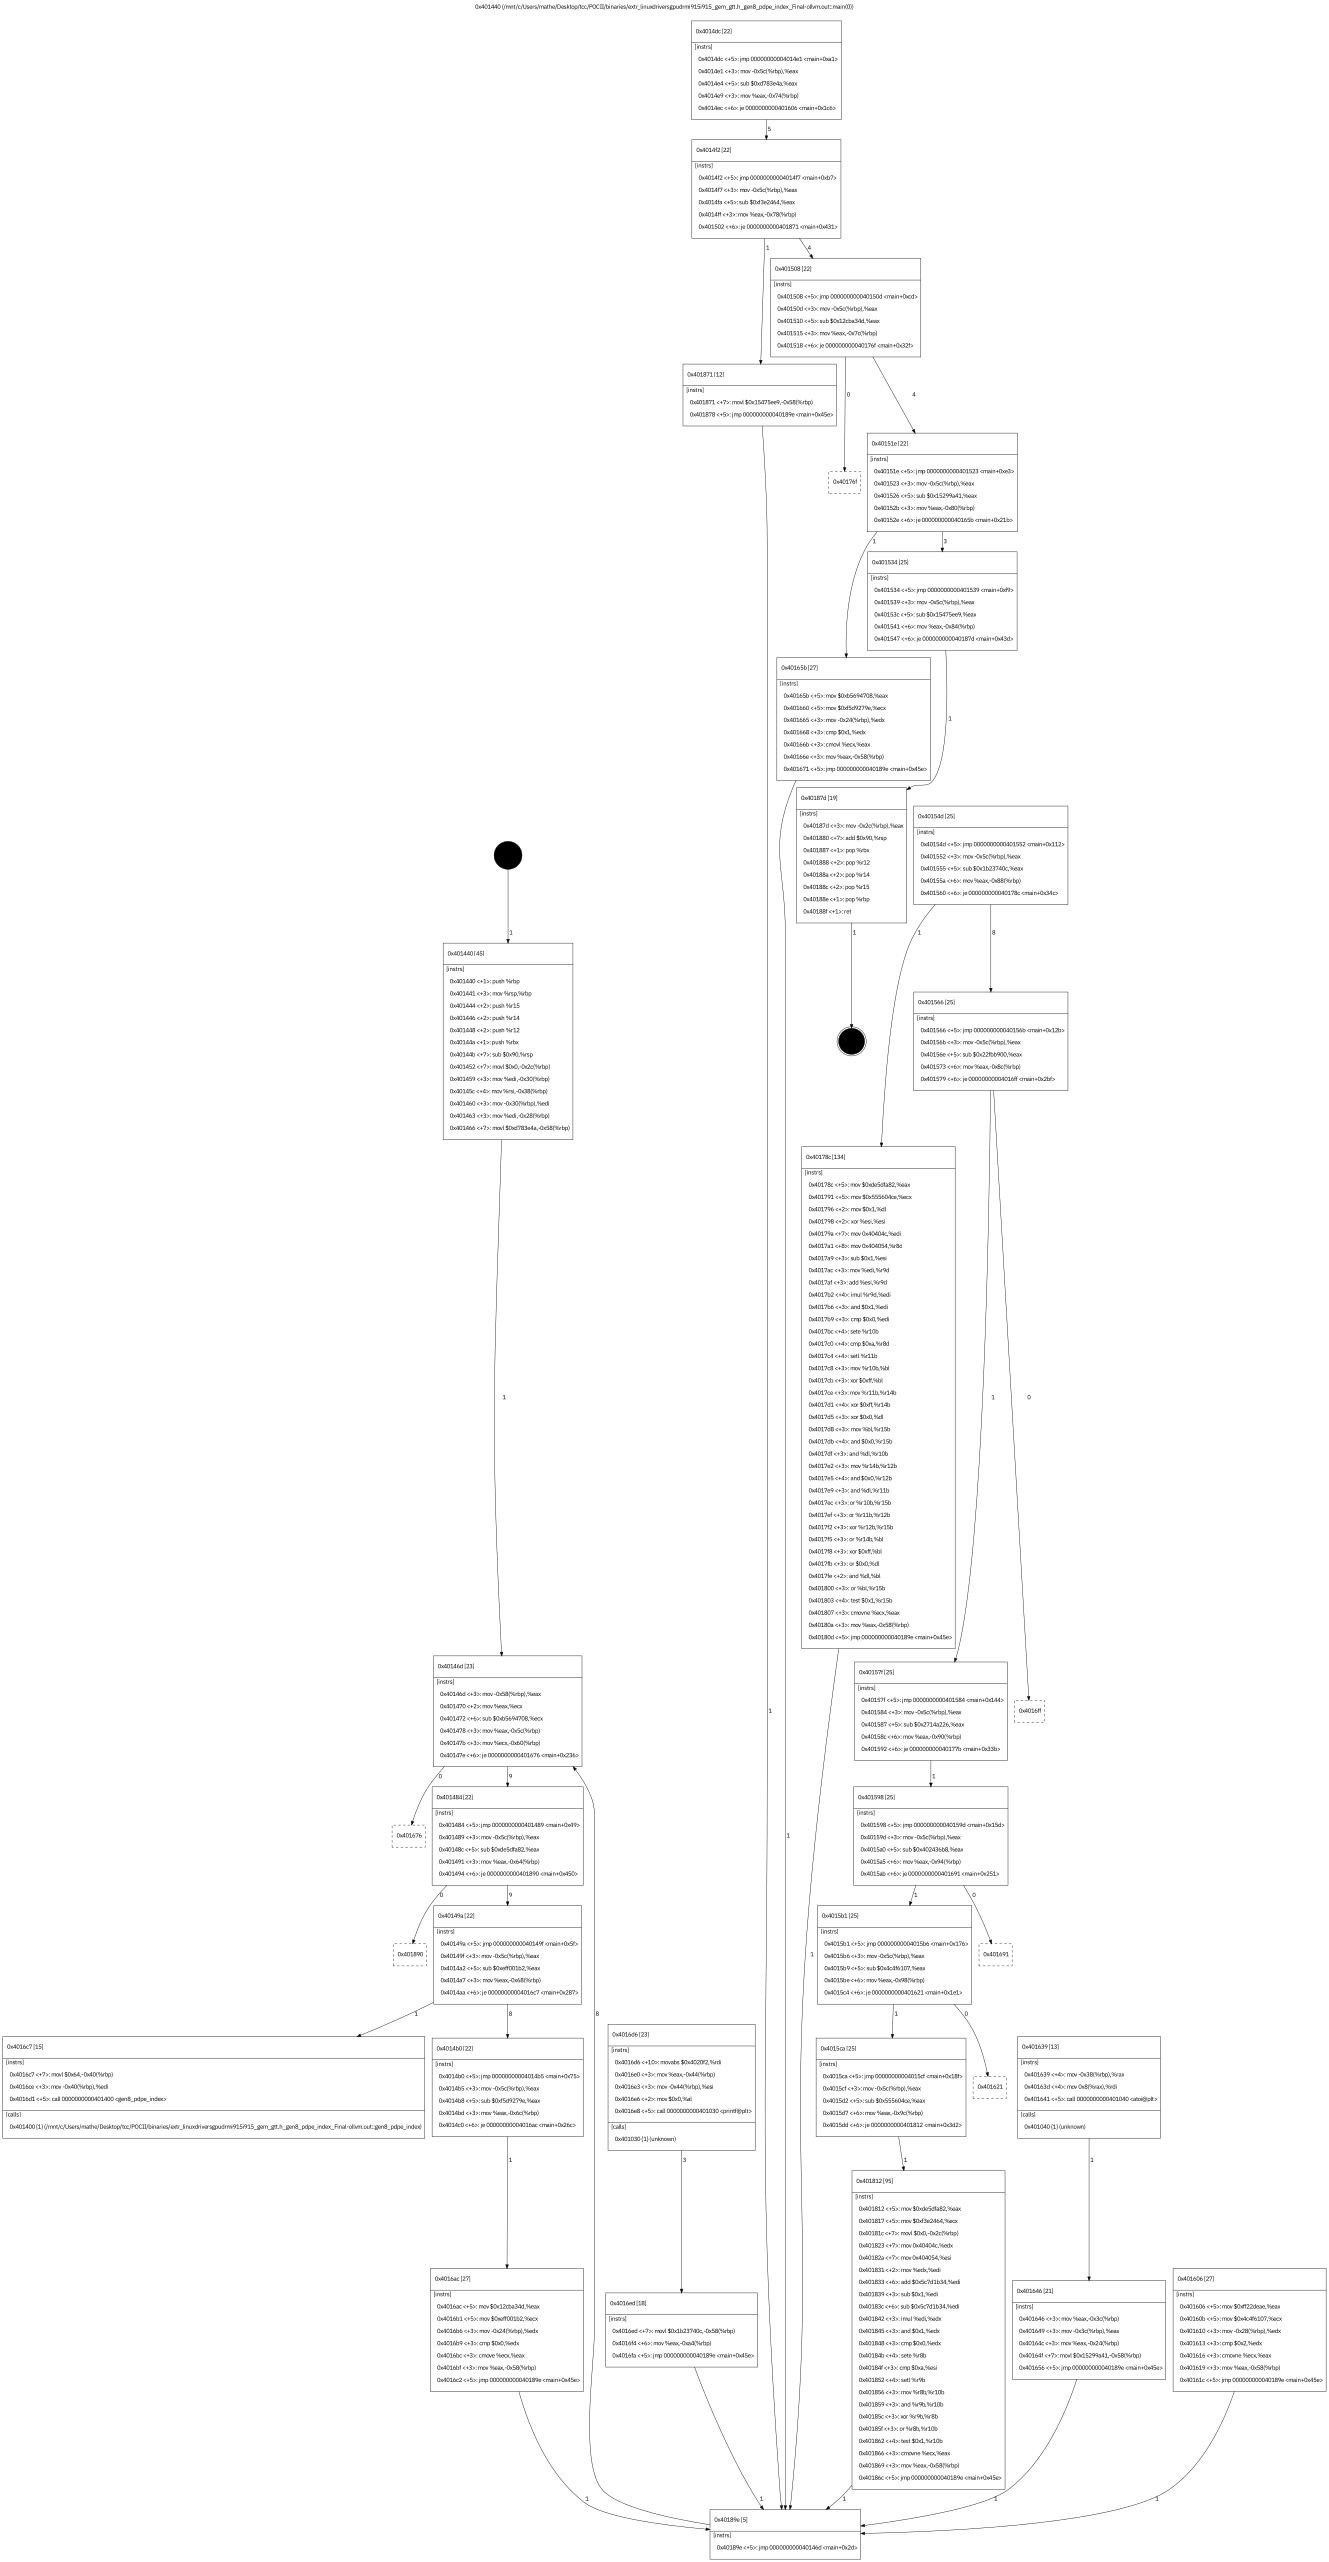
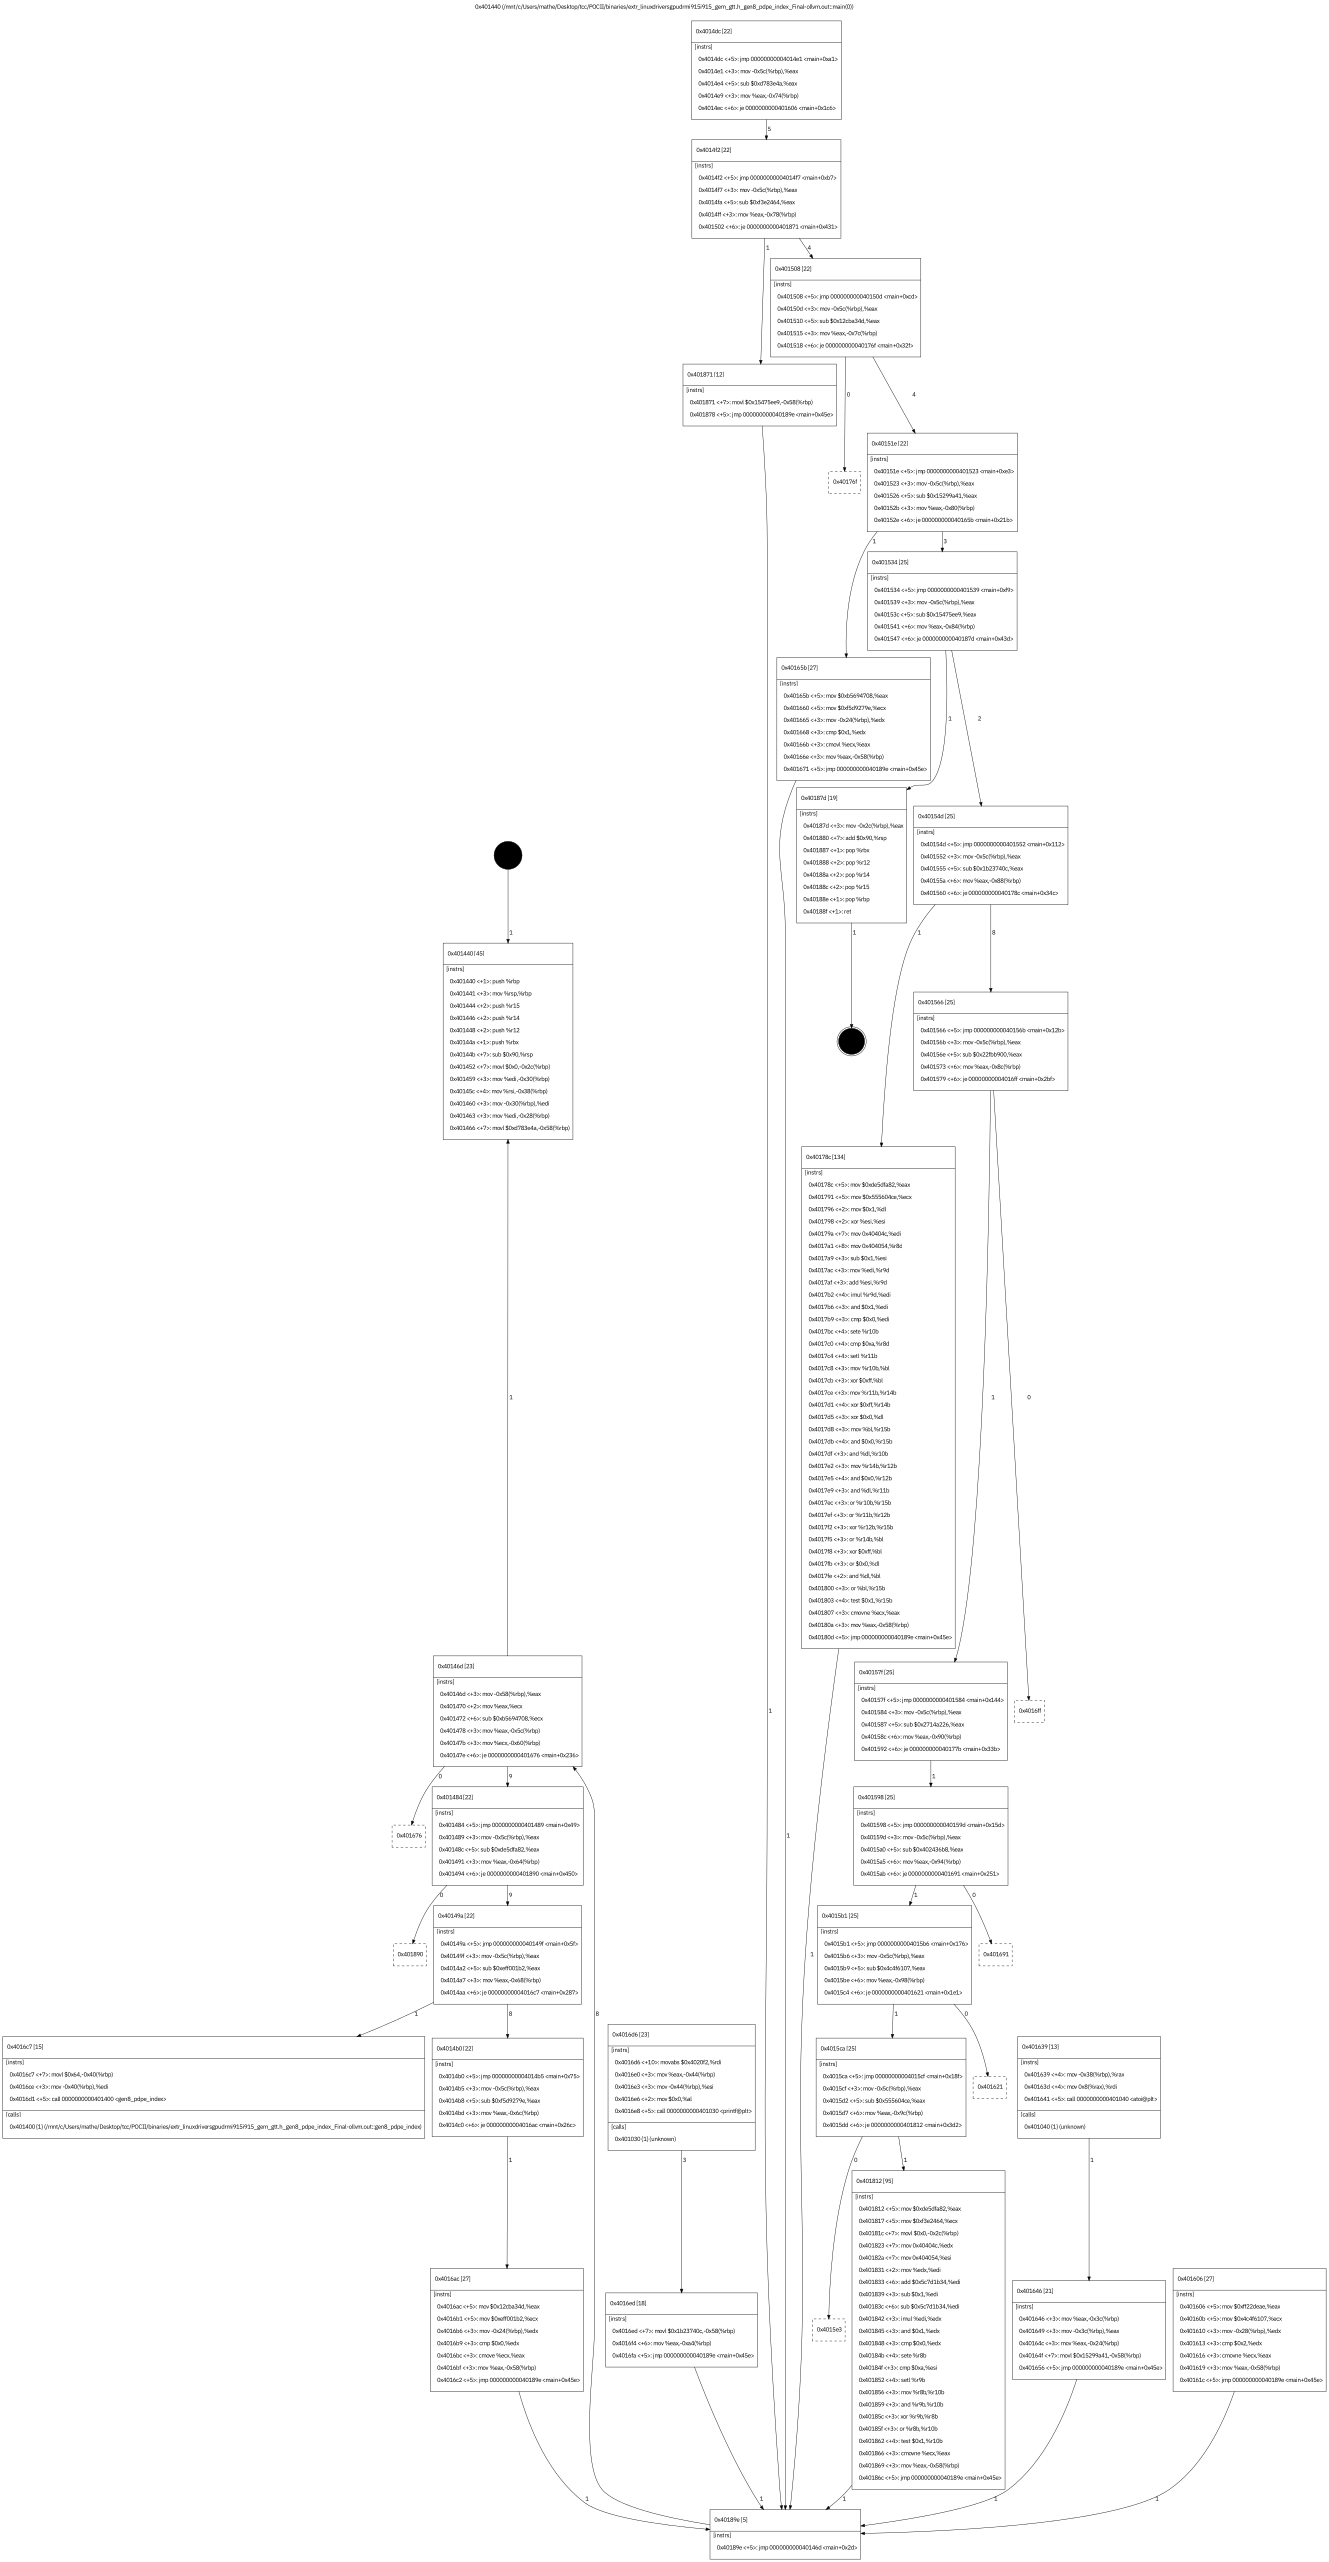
edge "0x401534 [25]" -> "0x40154d [25]": added, label "2"
edge "0x401440 [45]" -> "0x40146d [23]": reversed
node "0x4015e3": added
